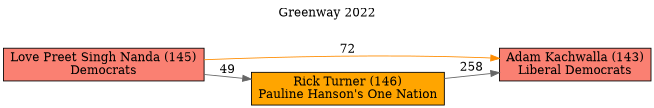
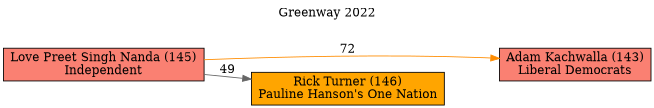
node "Love Preet Singh Nanda (145) Democrats": label "Love Preet Singh Nanda (145) Democrats" -> "Love Preet Singh Nanda (145) Independent"
edge "Rick Turner (146) Pauline Hanson's One Nation" -> "Adam Kachwalla (143) Liberal Democrats": removed, label "258"
